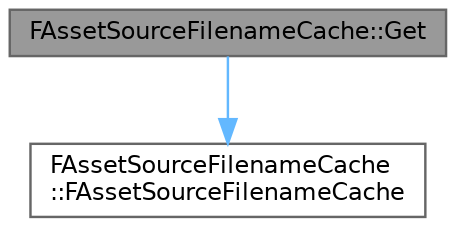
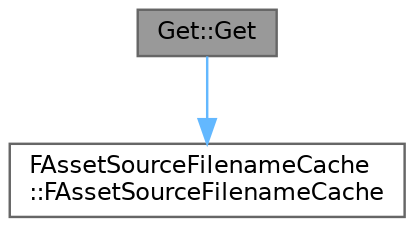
node "FAssetSourceFilenameCache::Get": label "FAssetSourceFilenameCache::Get" -> "Get::Get"
